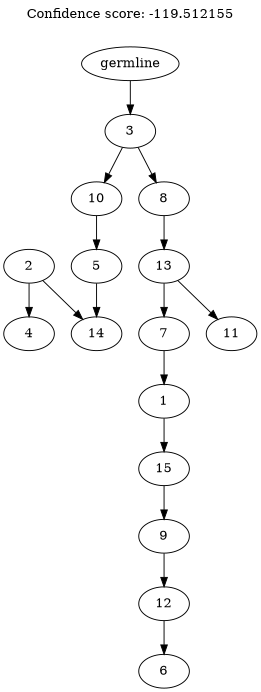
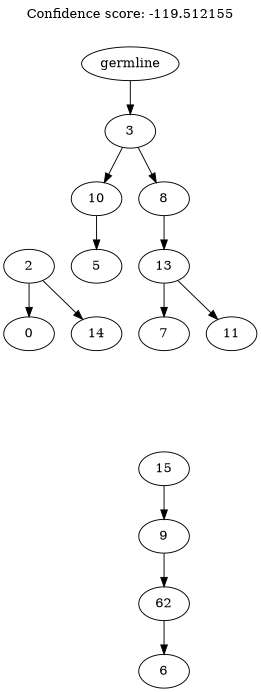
edge "5" -> "14": removed
node "4": label "4" -> "0"
node "1": removed
node "12": label "12" -> "62"
